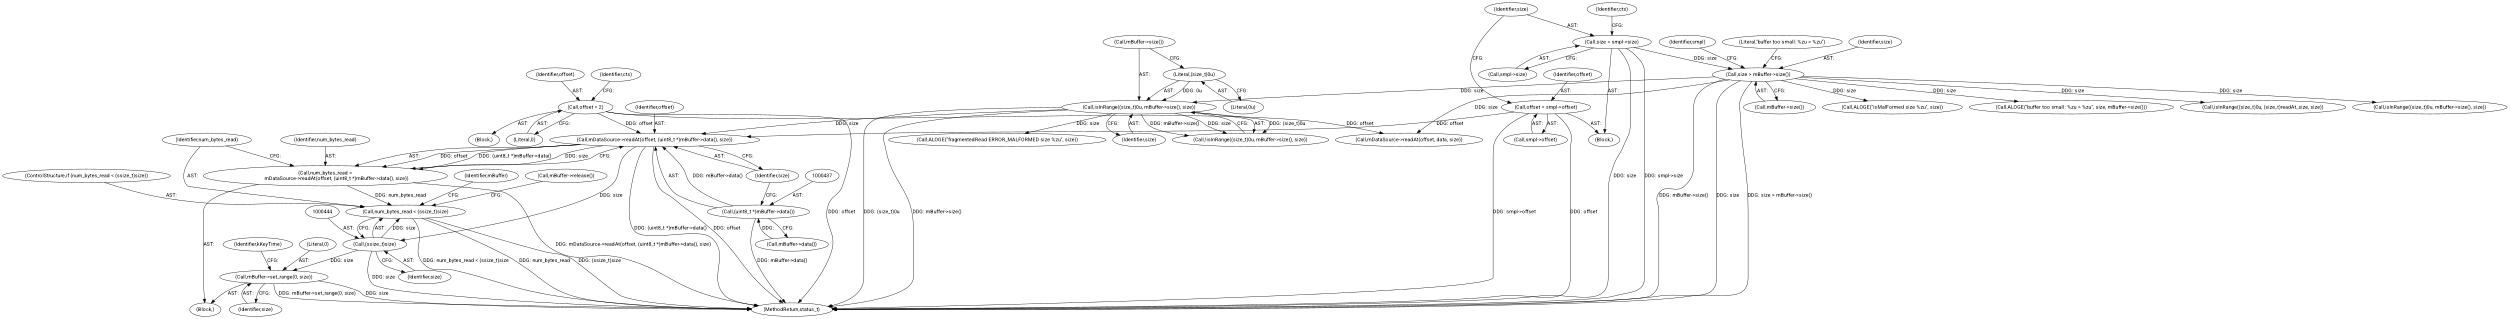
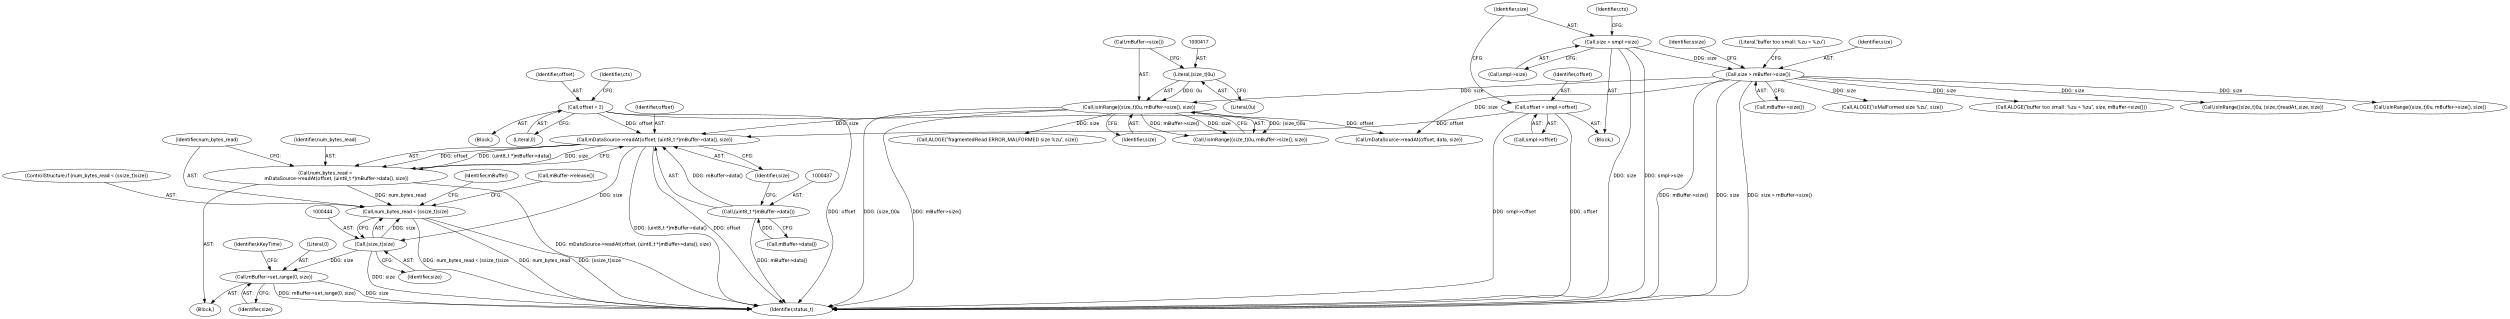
node "1000417": added
node "(Identifier,smpl)": label "(Identifier,smpl)" -> "(Identifier,ssize)"
node "(Call,(ssize_t)size)": label "(Call,(ssize_t)size)" -> "(Call,(size_t)size)"
node "(MethodReturn,status_t)": label "(MethodReturn,status_t)" -> "(Identifier,status_t)"
